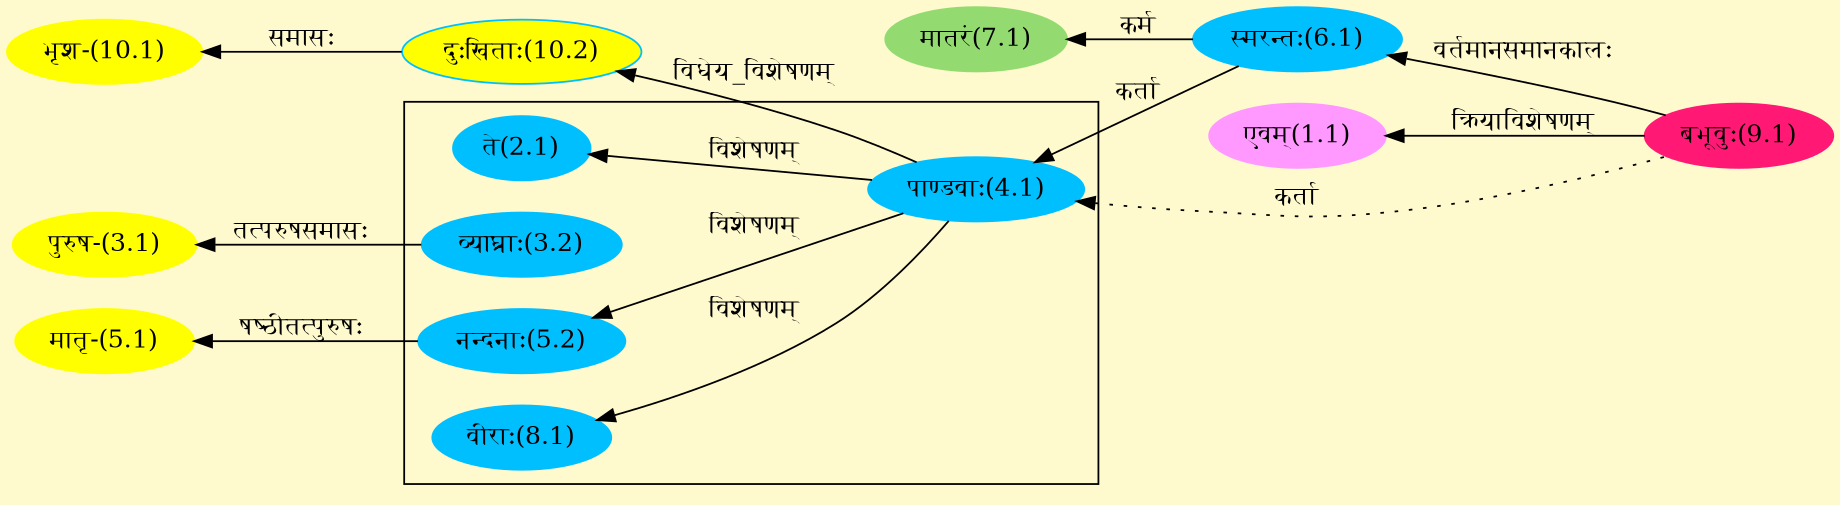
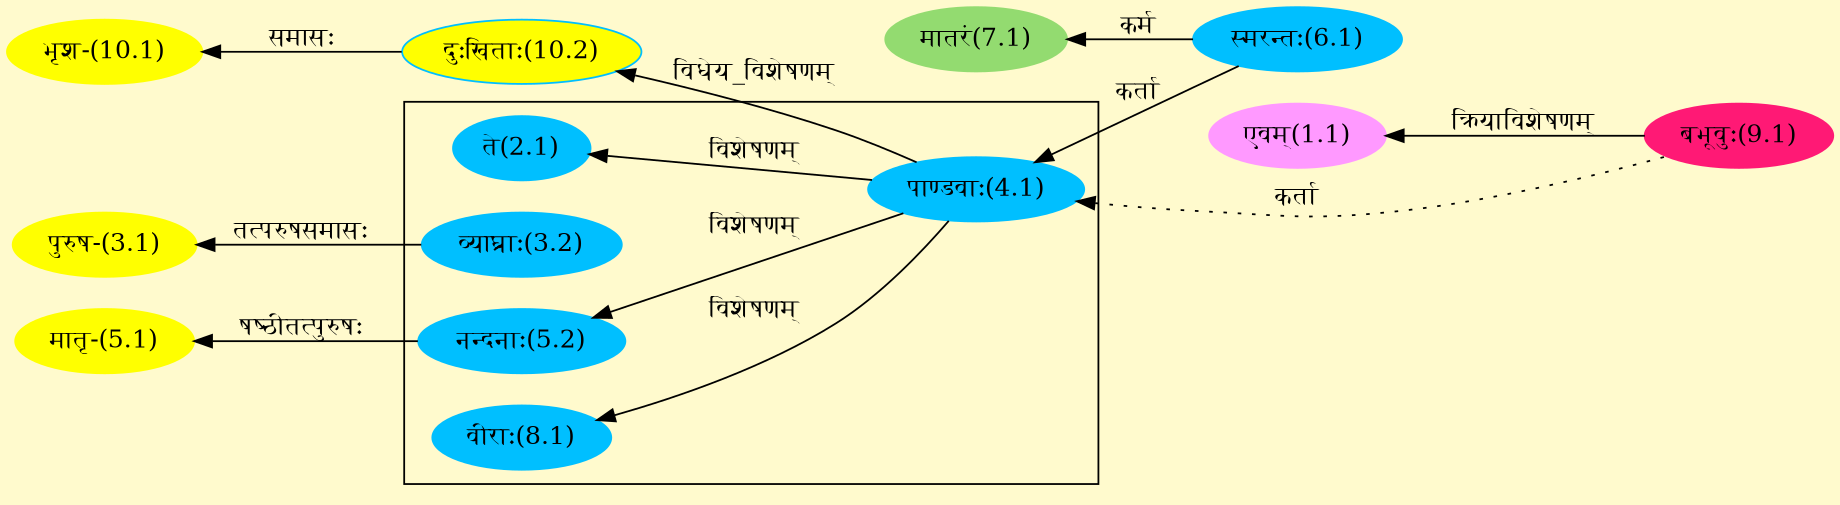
edge "बभूवुः(9.1)" -> "स्मरन्तः(6.1)": removed, label "वर्तमानसमानकालः"
